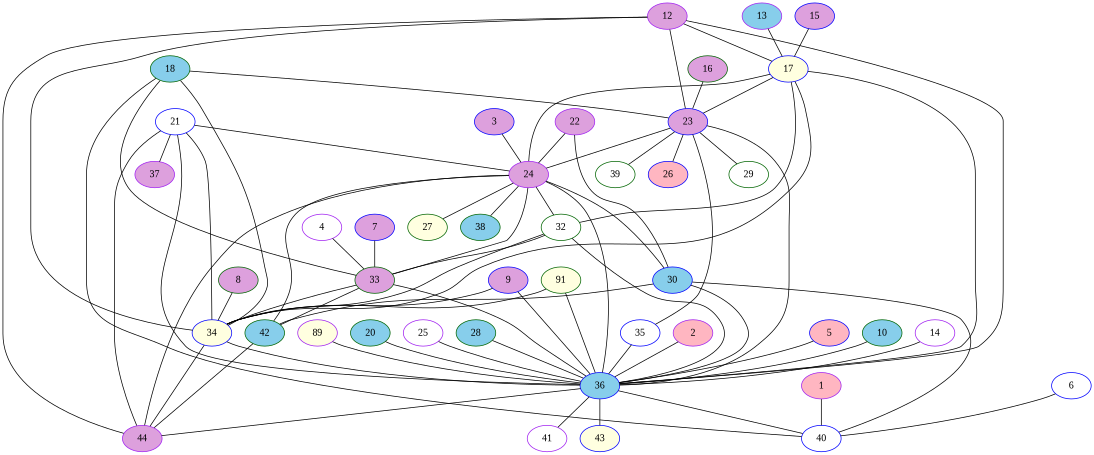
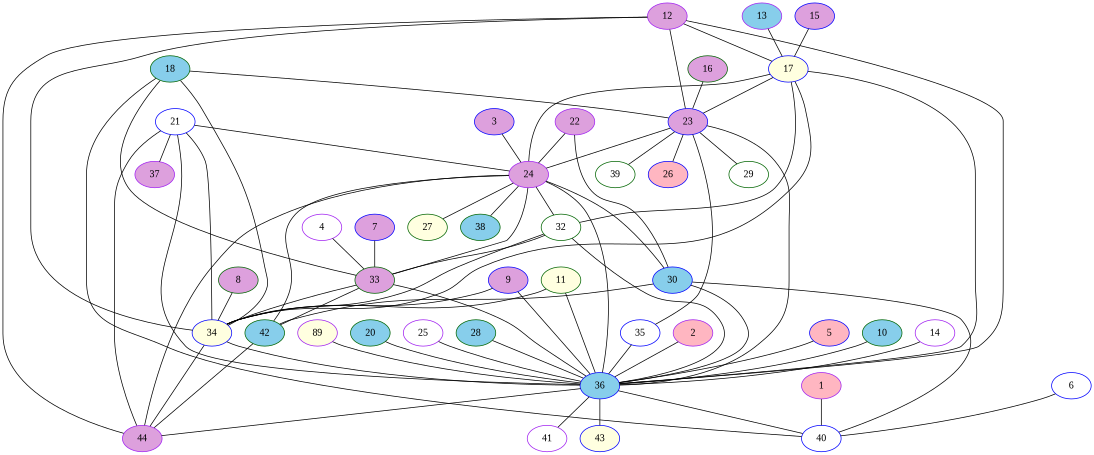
node "91": label "91" -> "11"
